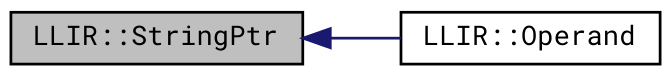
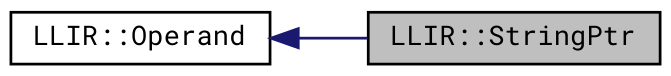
edge "LLIR::Operand" -> "LLIR::StringPtr": reversed
